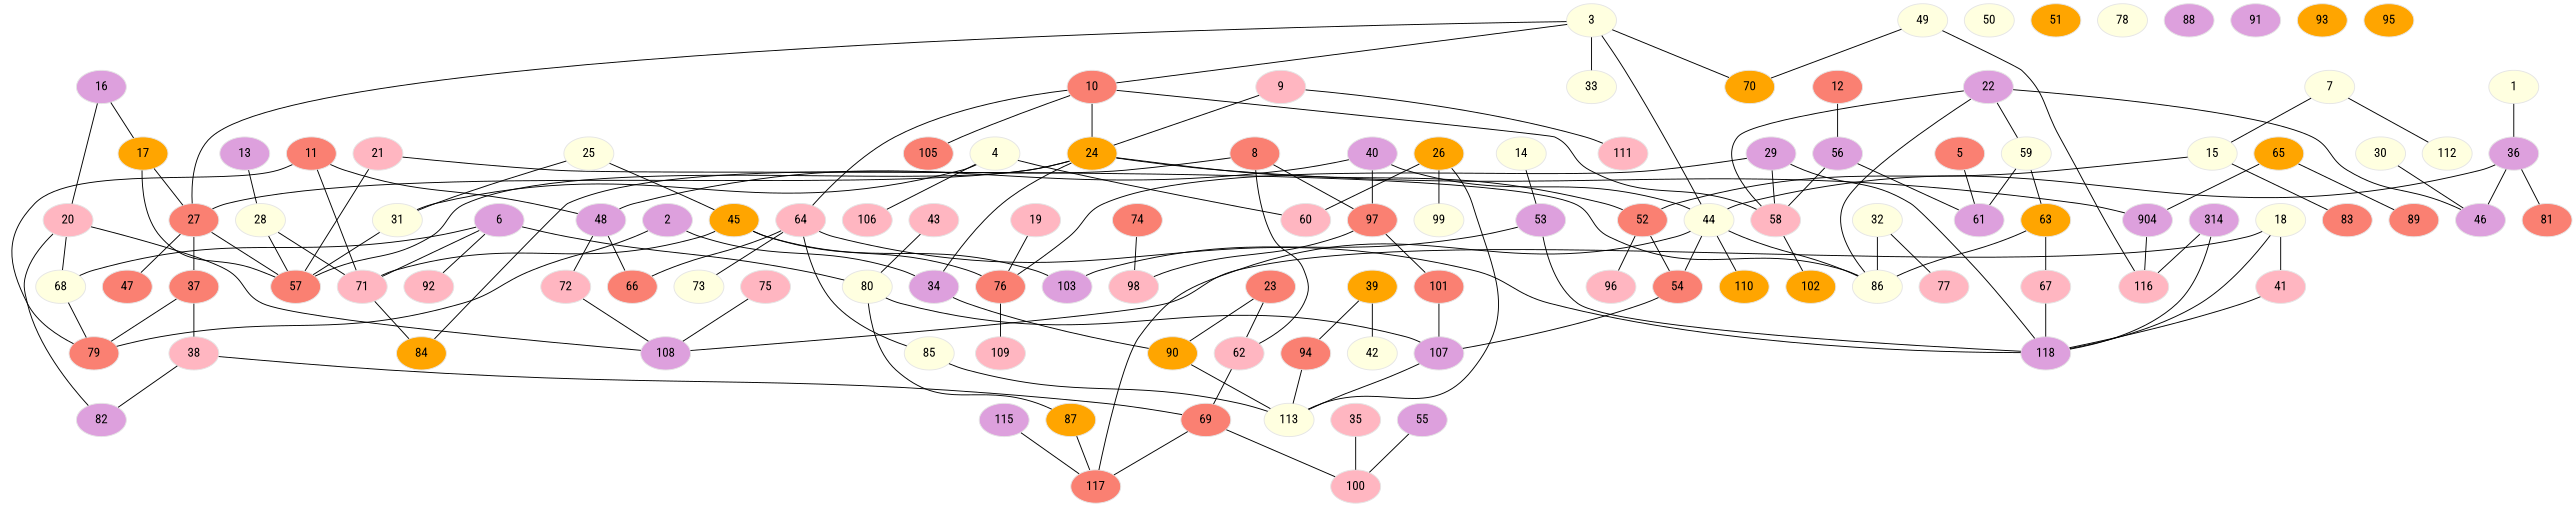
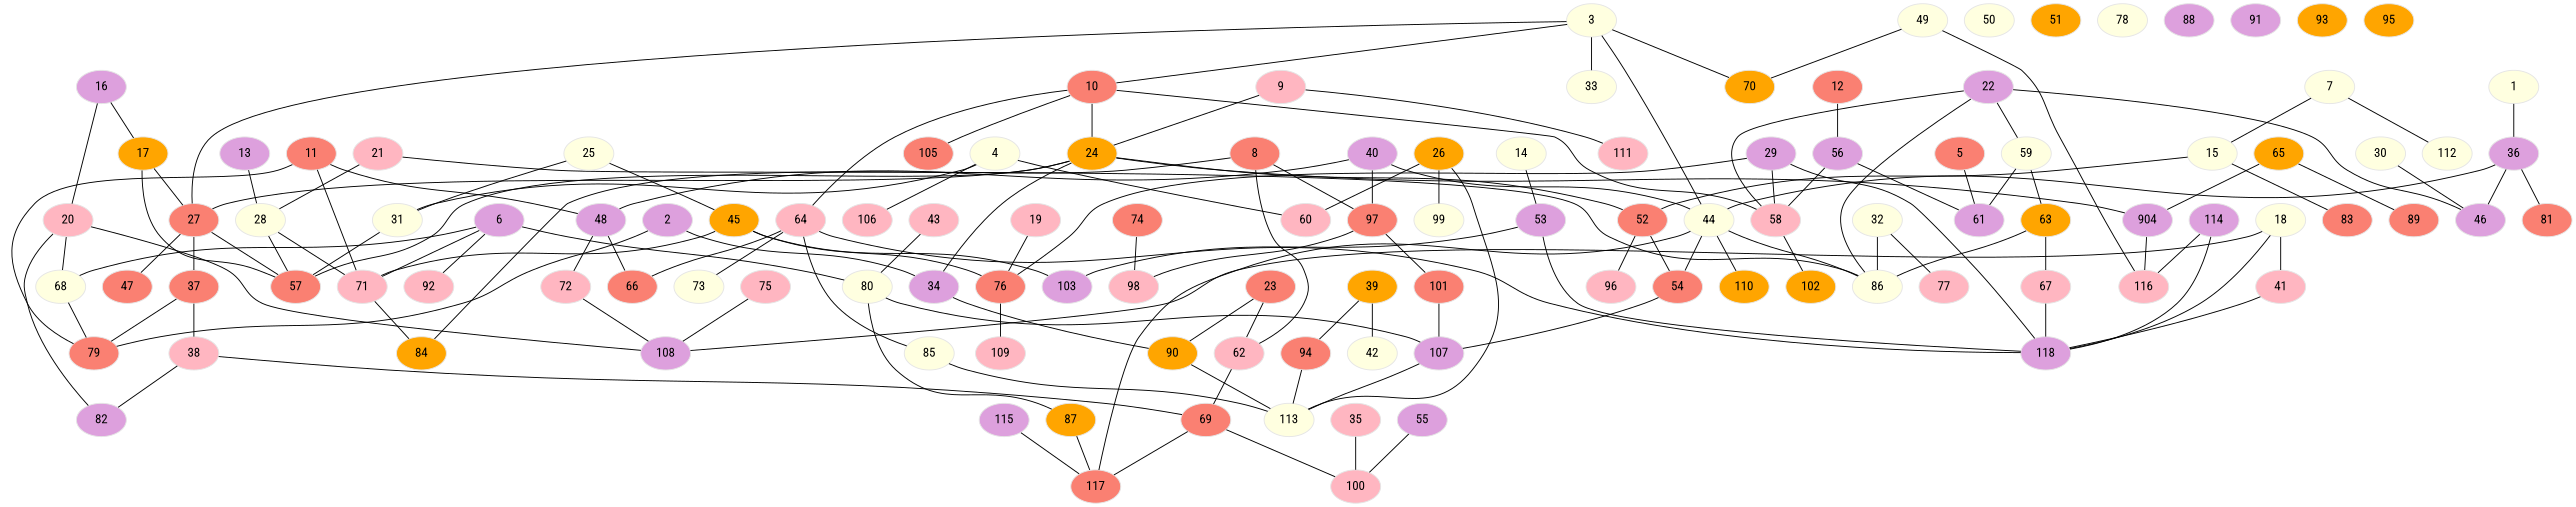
edge "21" -- "57": now "21" -- "28"
node "314": label "314" -> "114"
